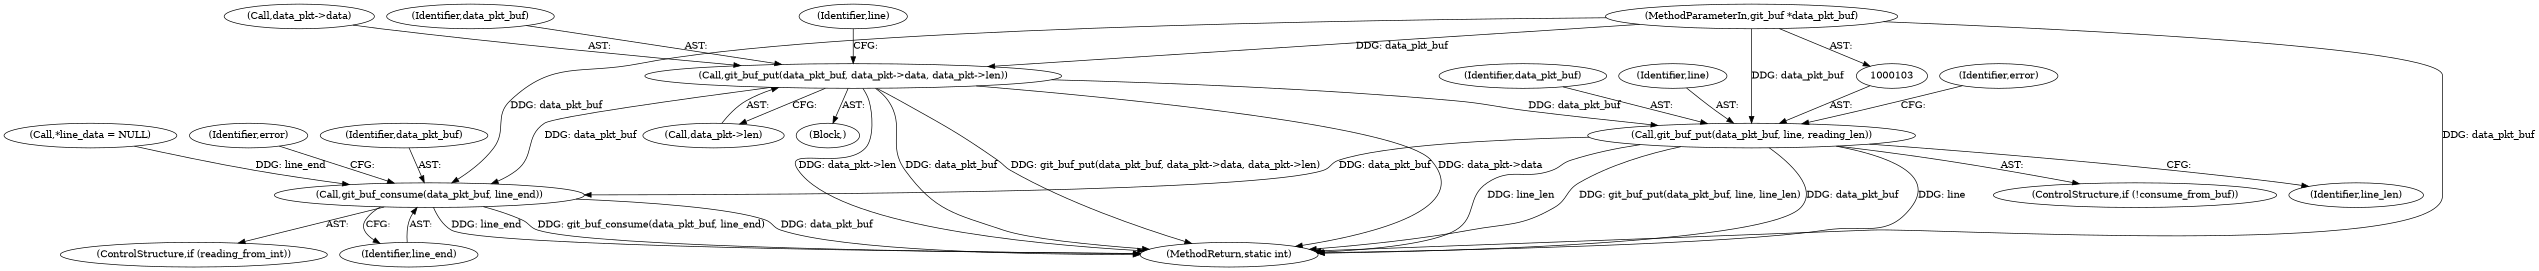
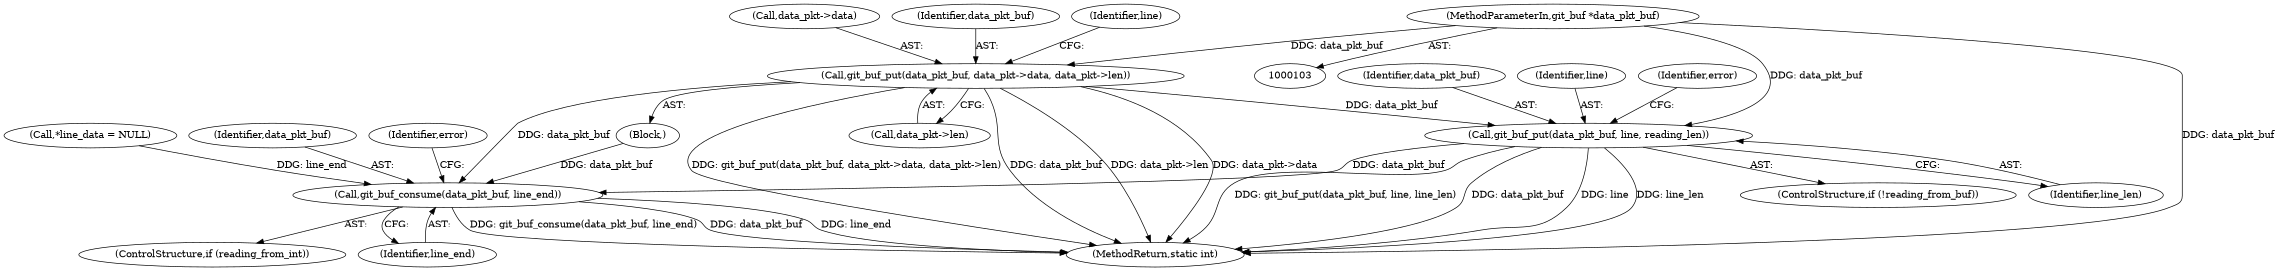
edge "(MethodParameterIn,git_buf *data_pkt_buf)" -> "(Call,git_buf_consume(data_pkt_buf, line_end))": now "(Block,)" -> "(Call,git_buf_consume(data_pkt_buf, line_end))"
edge "1000103" -> "(Call,git_buf_put(data_pkt_buf, line, reading_len))": now "(Identifier,line_len)" -> "(Call,git_buf_put(data_pkt_buf, line, reading_len))"
node "(ControlStructure,if (!consume_from_buf))": label "(ControlStructure,if (!consume_from_buf))" -> "(ControlStructure,if (!reading_from_buf))"
